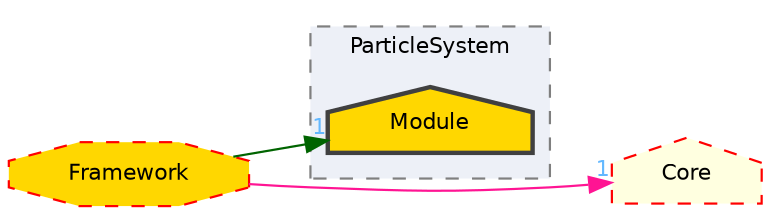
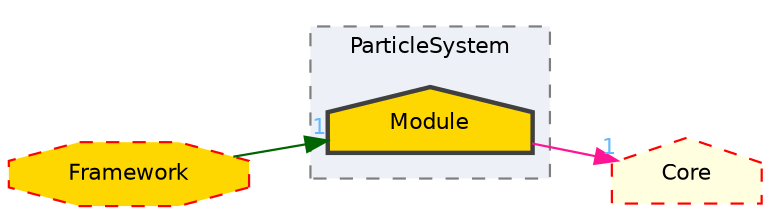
edge "Framework" -> "Core": now "Module" -> "Core"
